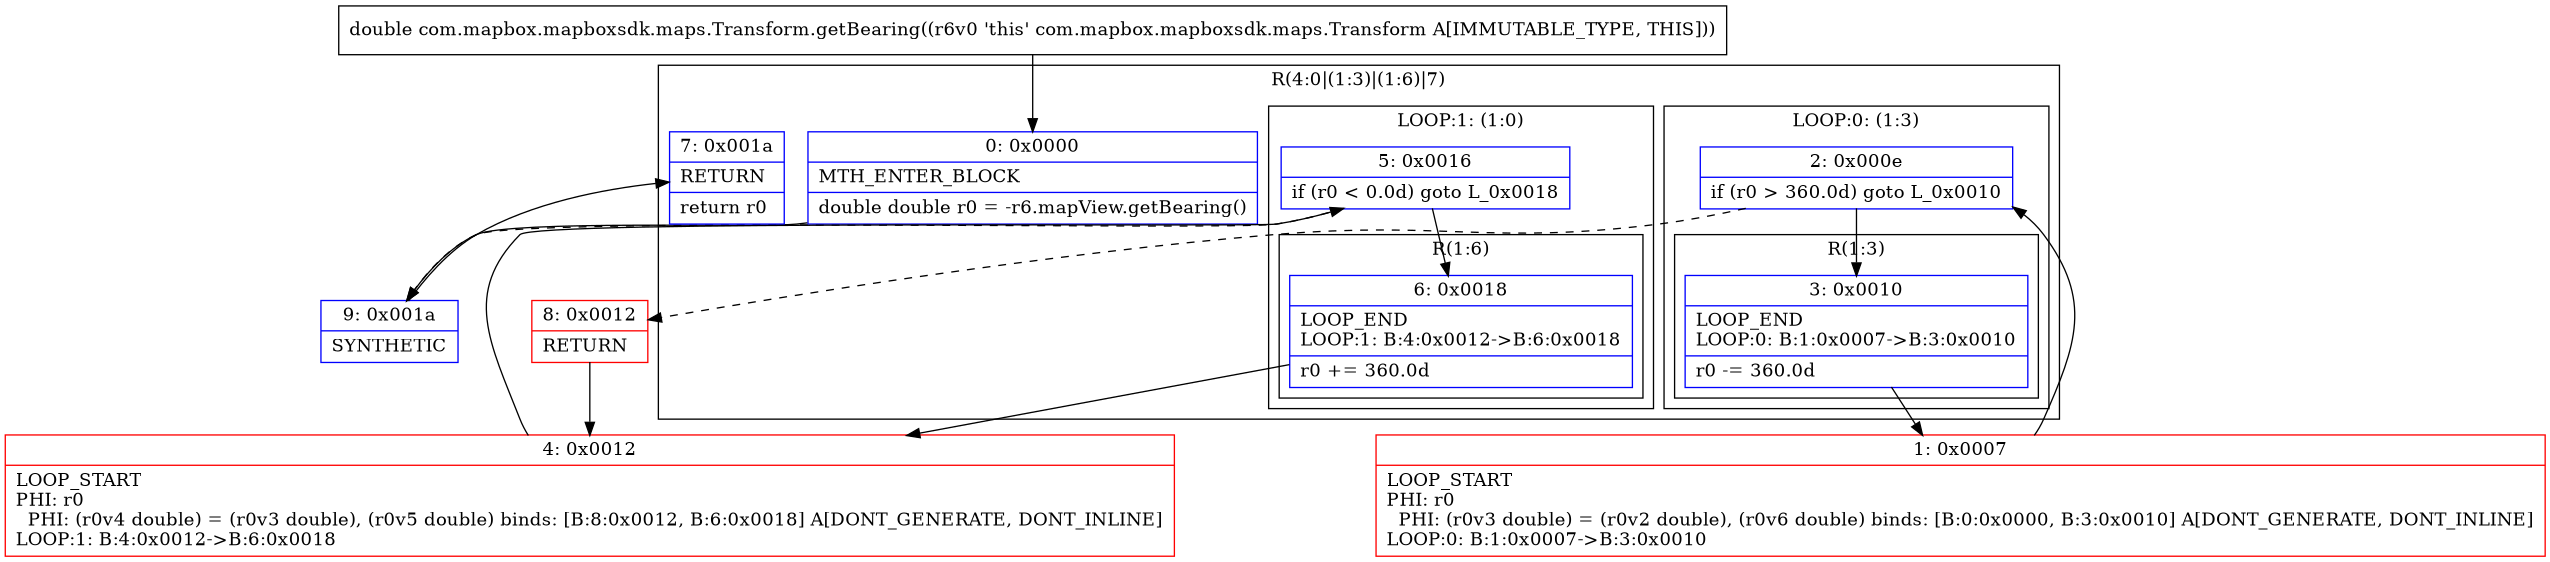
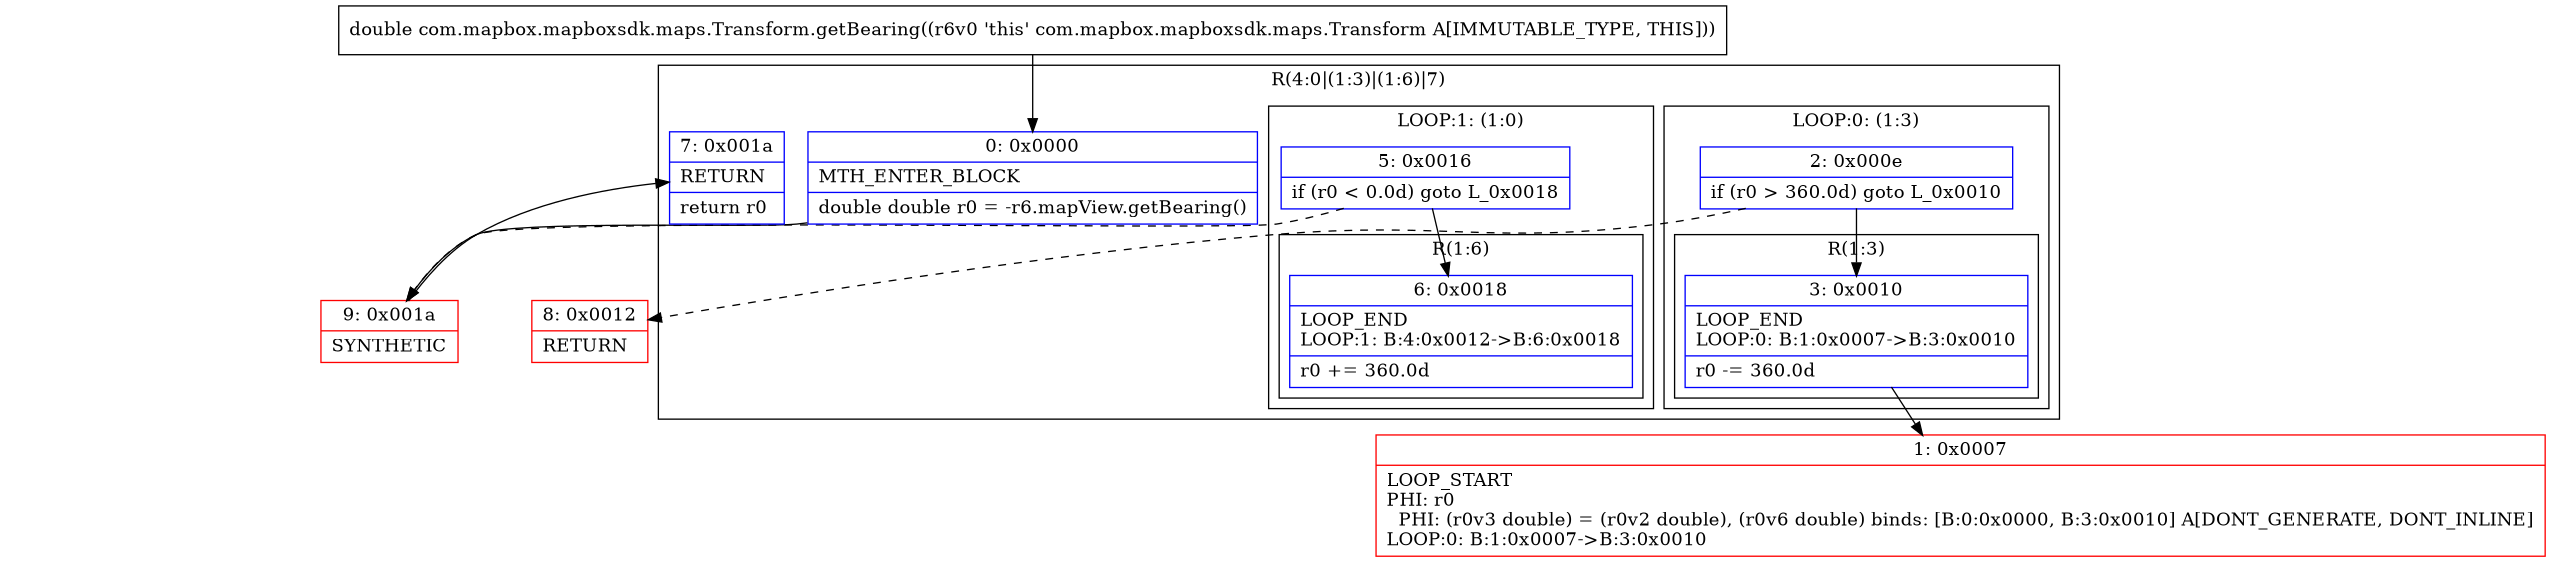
edge "1: 0x0007" -> "2: 0x000e": removed
node "9: 0x001a": color blue -> red
node "4: 0x0012": removed
